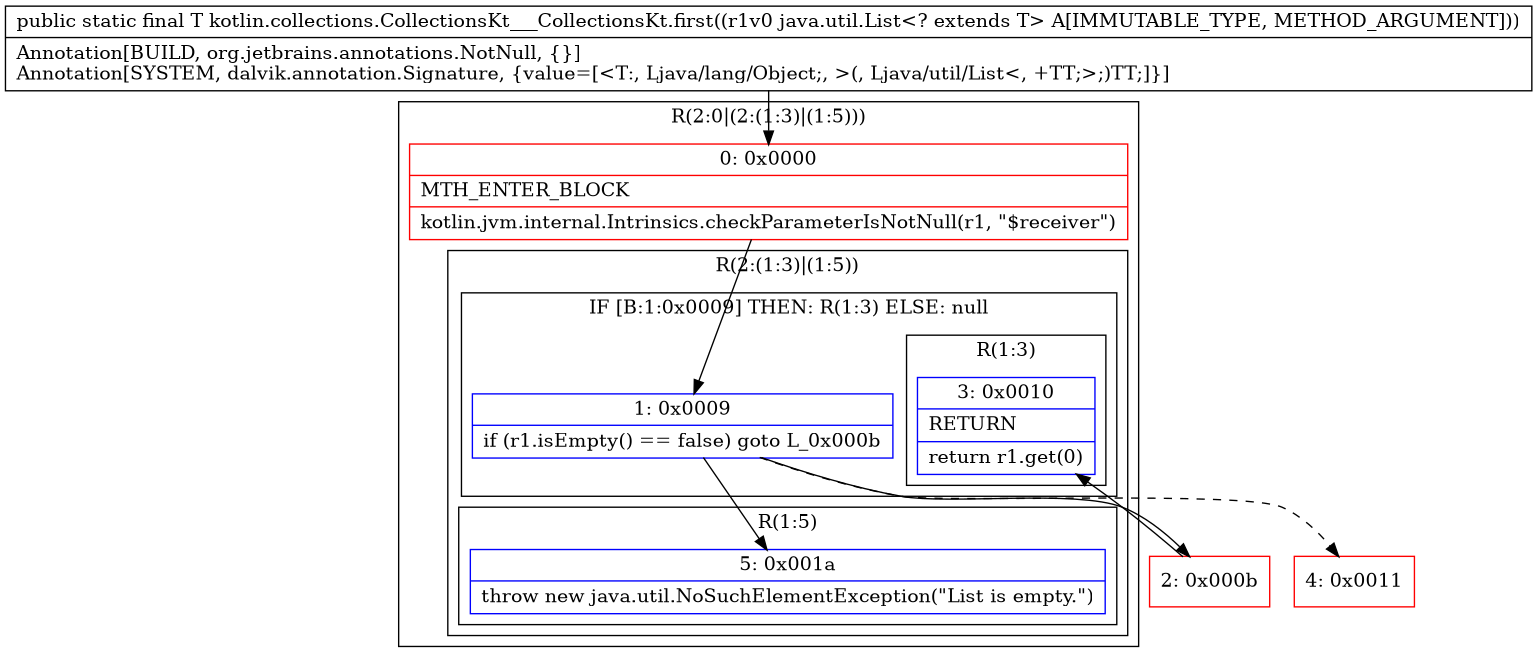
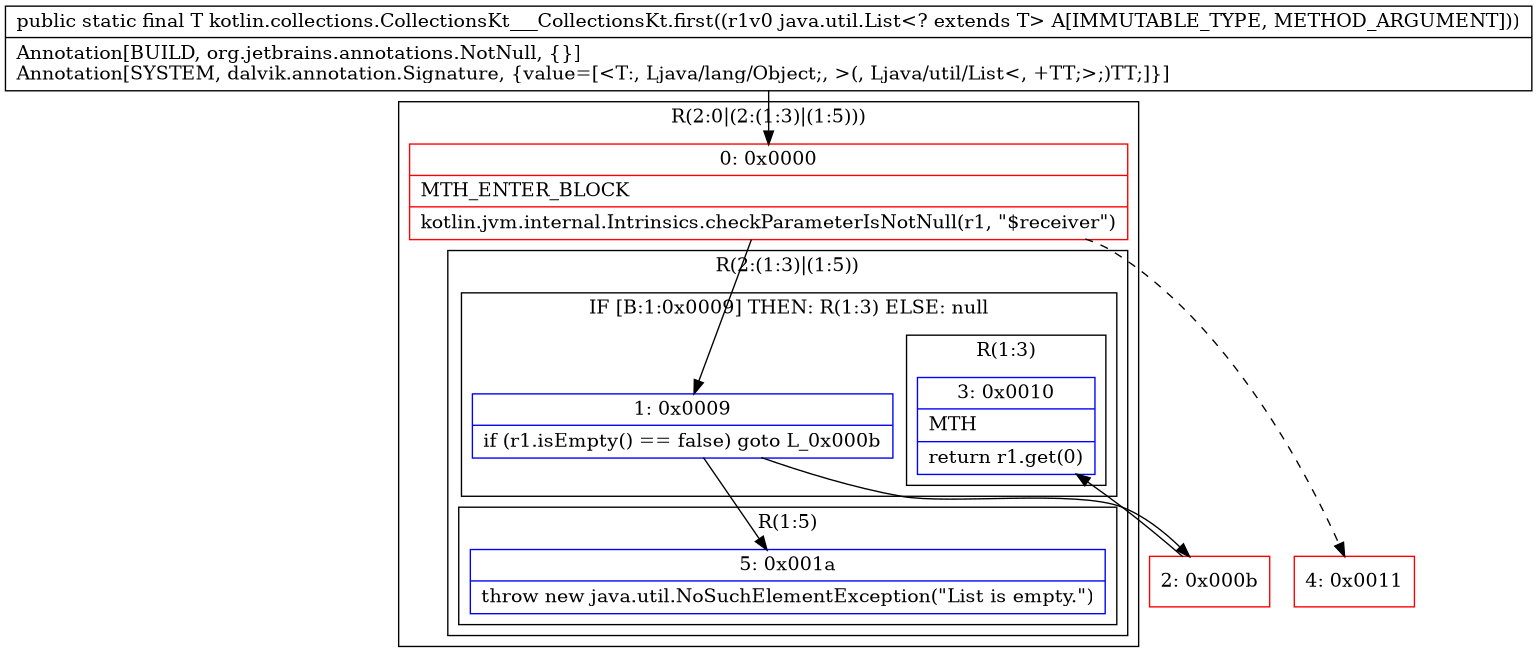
node "3: 0x0010": text "RETURN" -> "MTH"
edge "1: 0x0009" -> "4: 0x0011": now "0: 0x0000" -> "4: 0x0011"
